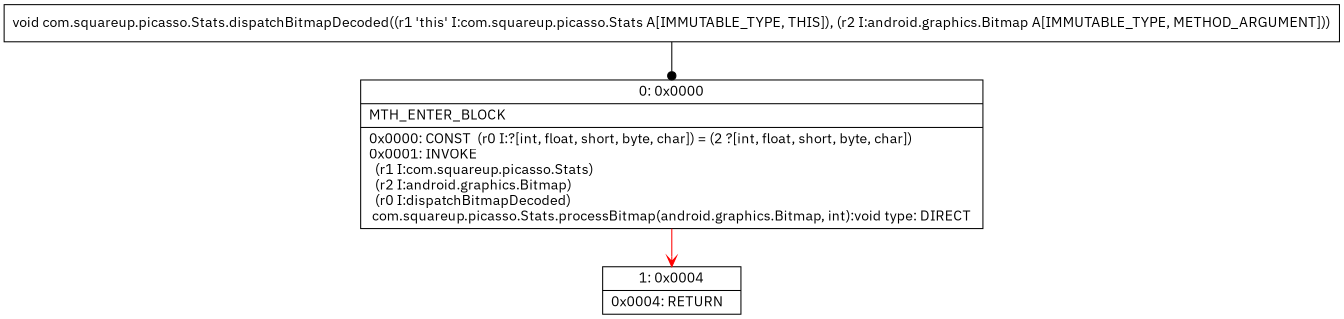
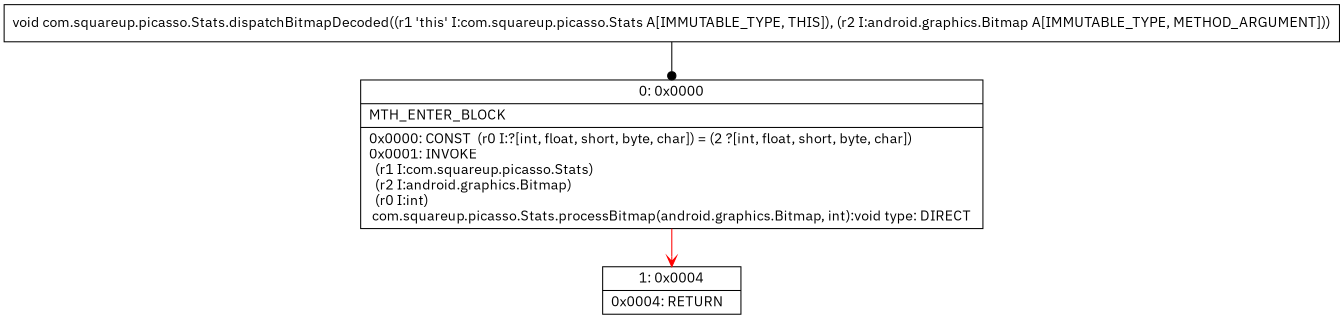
node "0: 0x0000": text "(r0 I:dispatchBitmapDecoded)" -> "(r0 I:int)"
